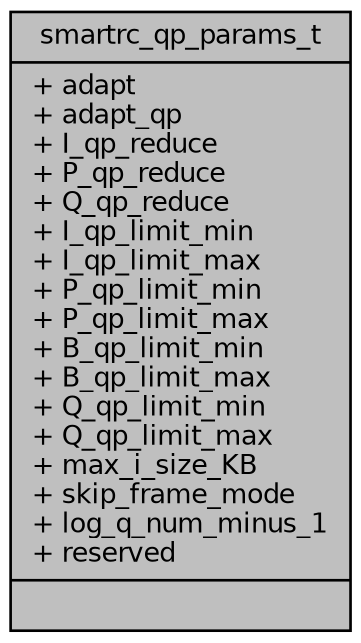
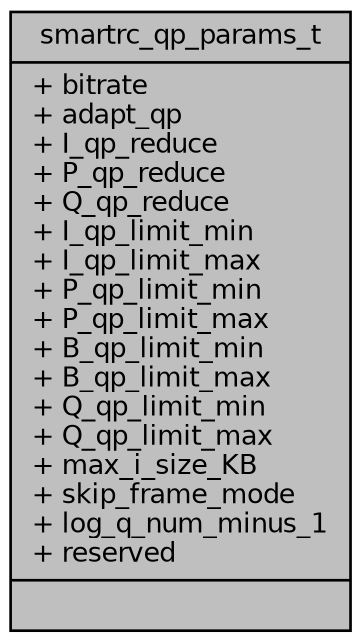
node "smartrc_qp_params_t": text "+ adapt" -> "+ bitrate"
